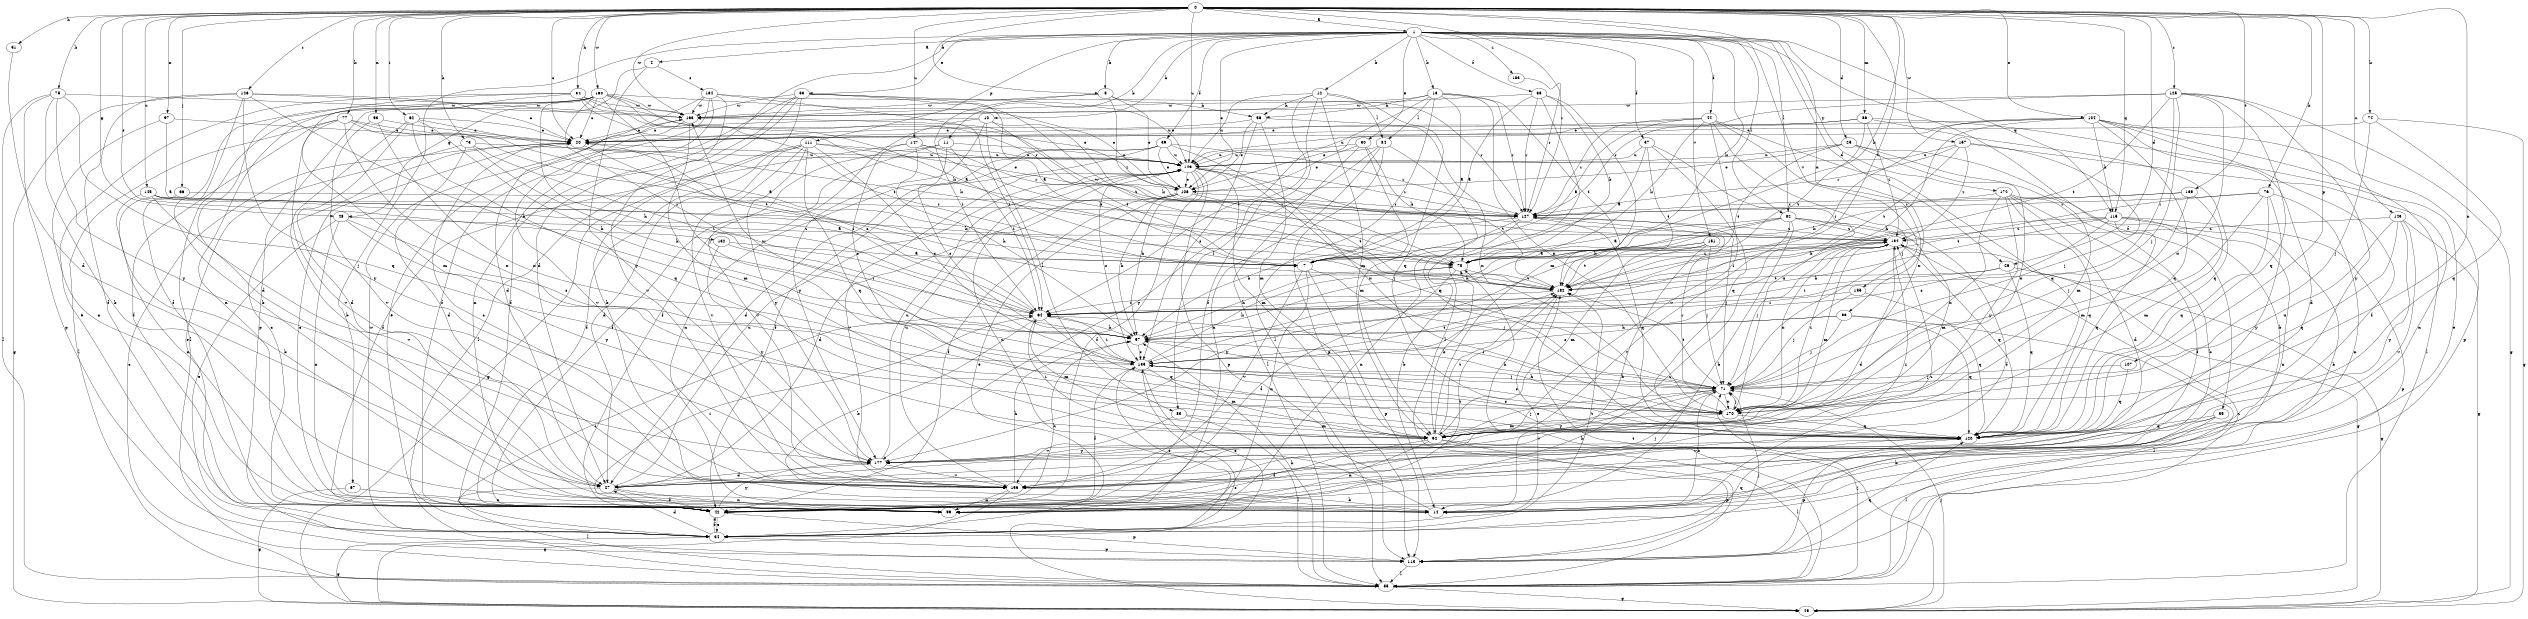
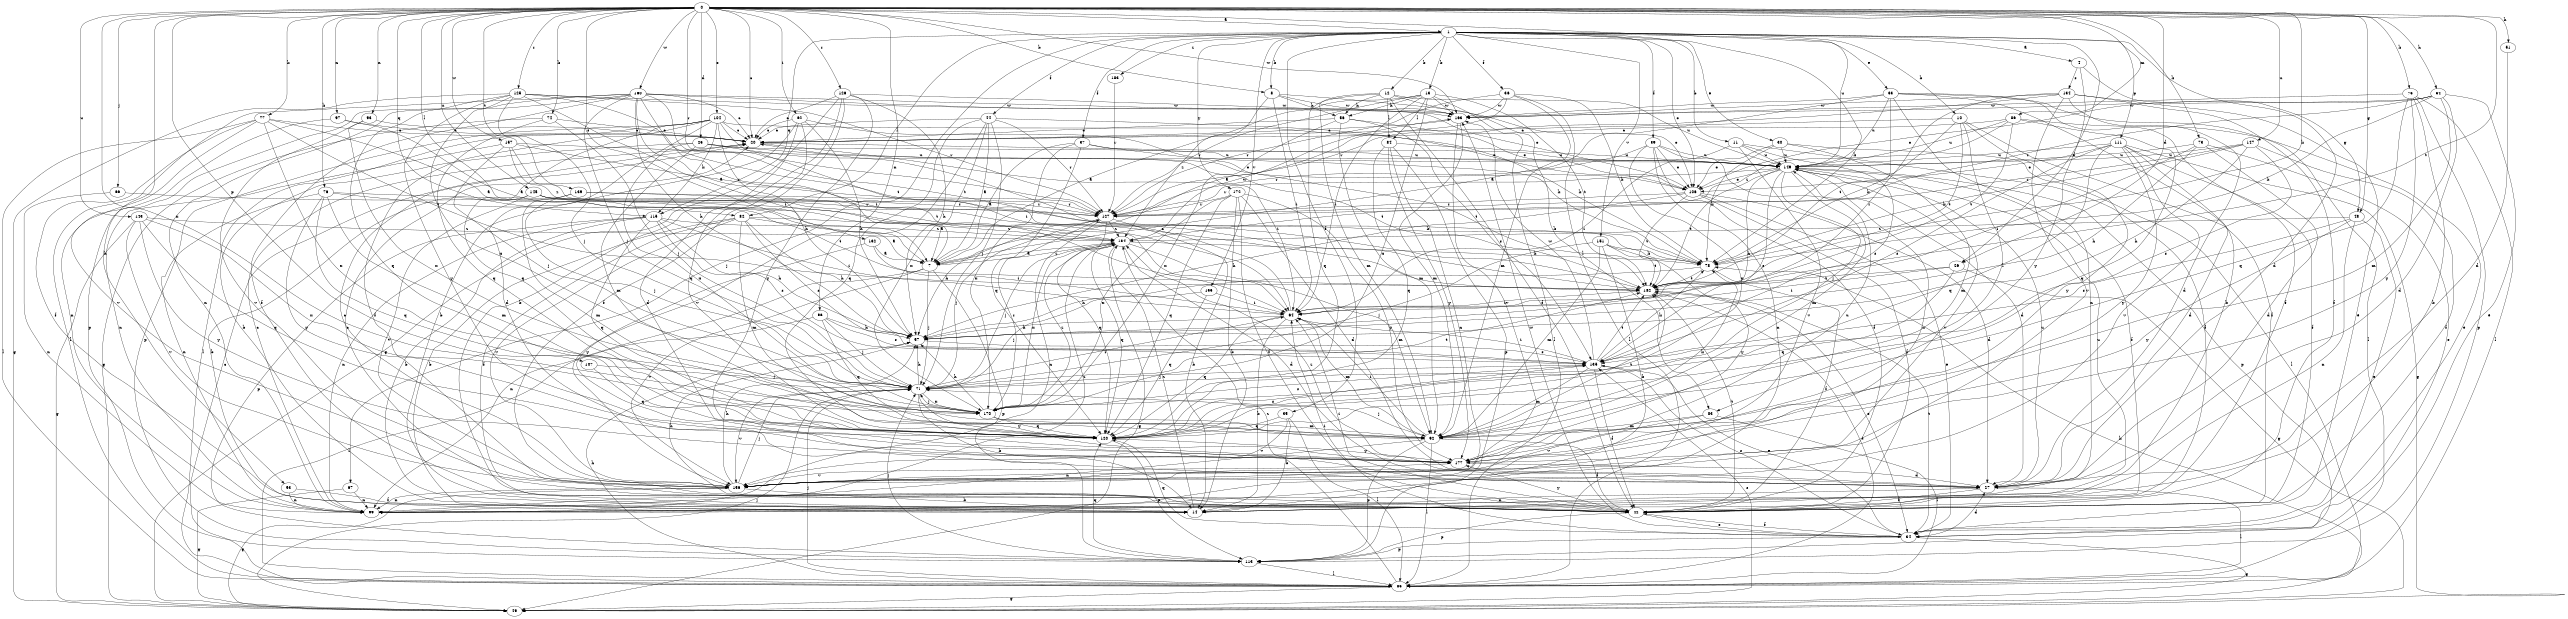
edge "172" -> "92": now "172" -> "177"
node "53": added
